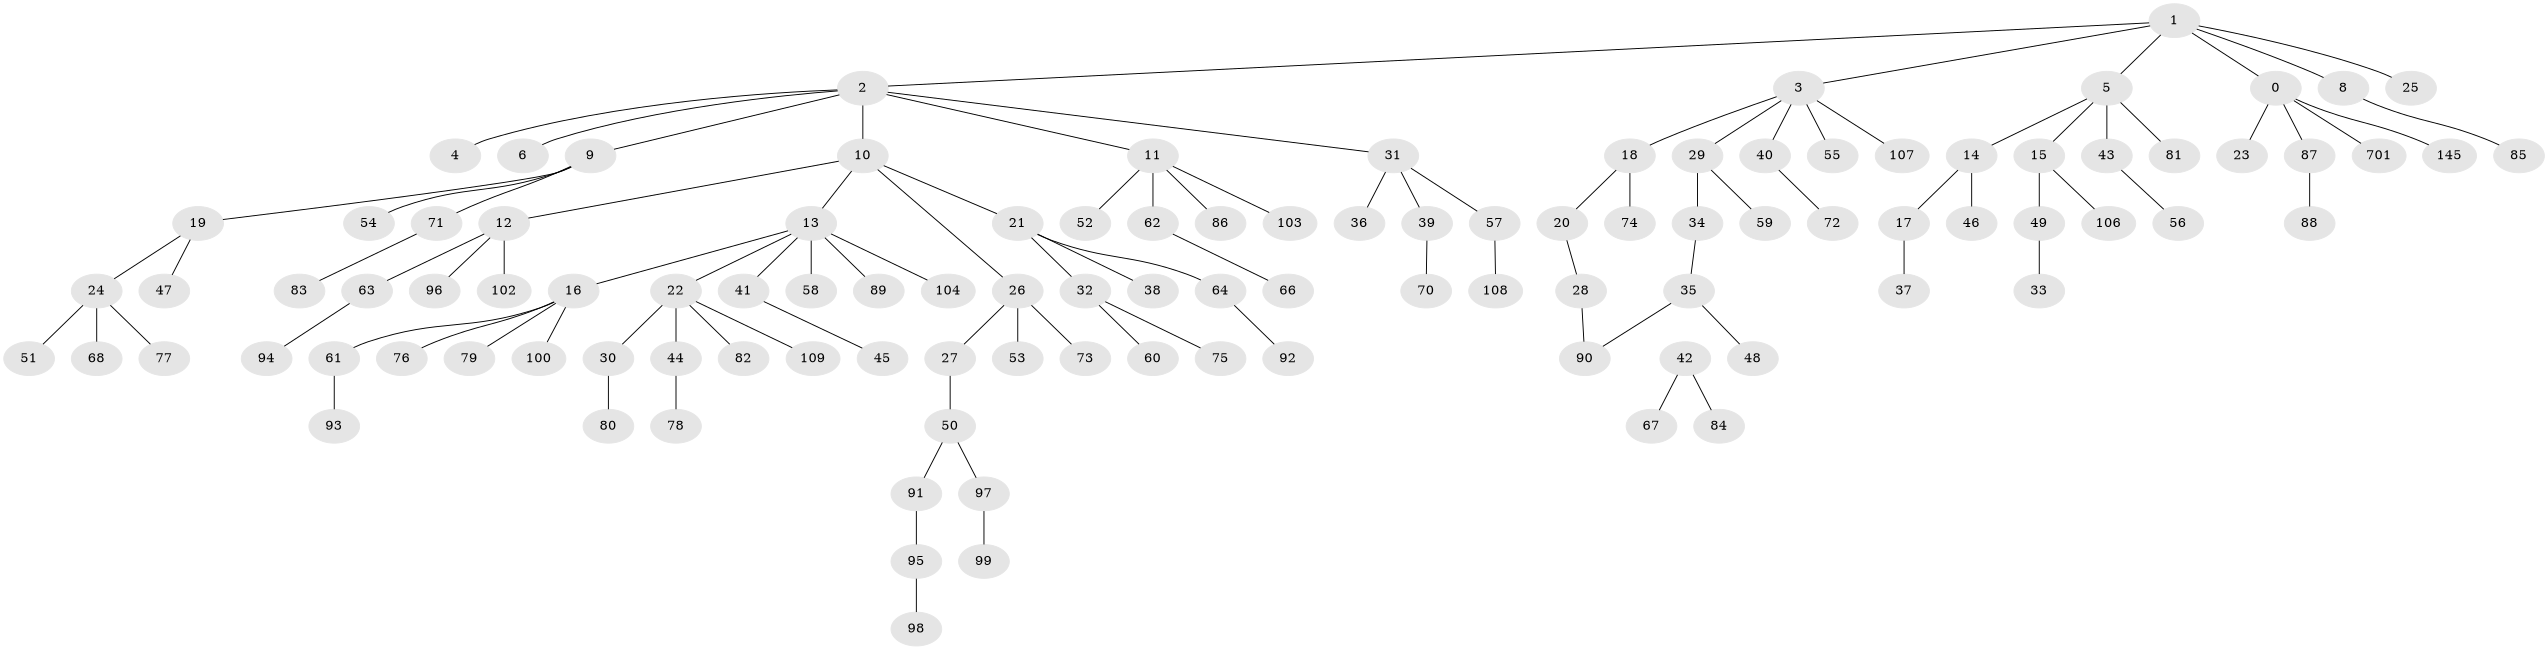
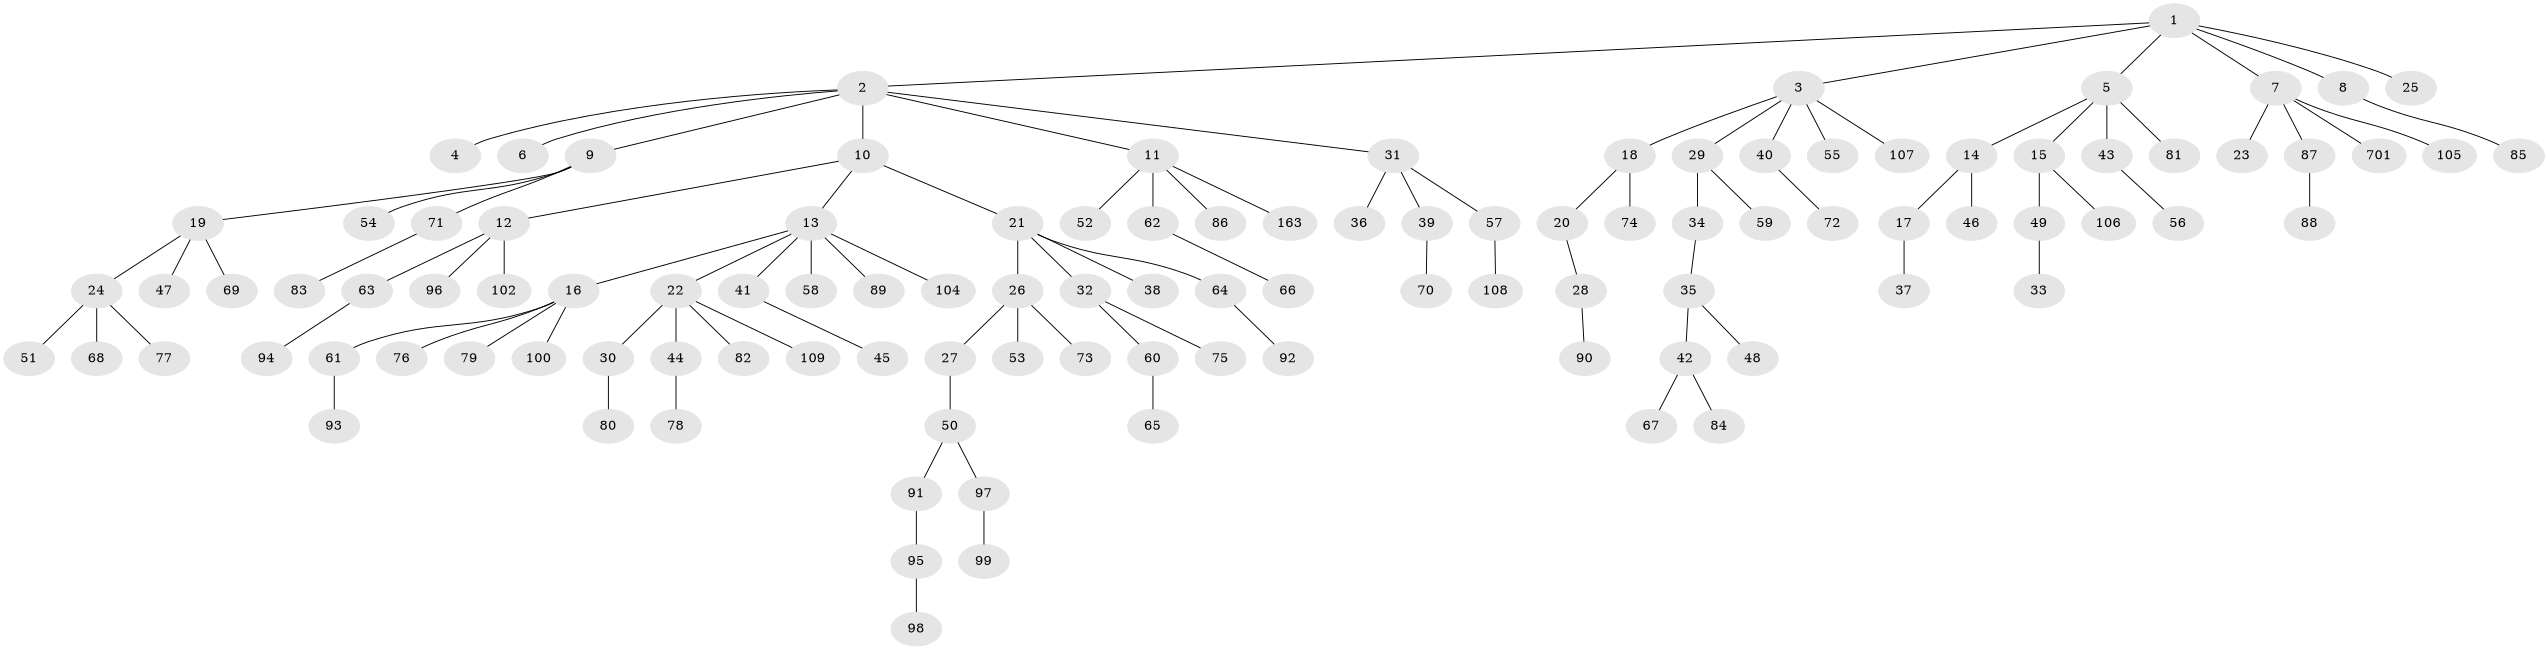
node "0": label "0" -> "7"
node "145": label "145" -> "105"
edge "10" -- "26": now "21" -- "26"
node "103": label "103" -> "163"
node "69": added
edge "35" -- "90": now "35" -- "42"
node "65": added
